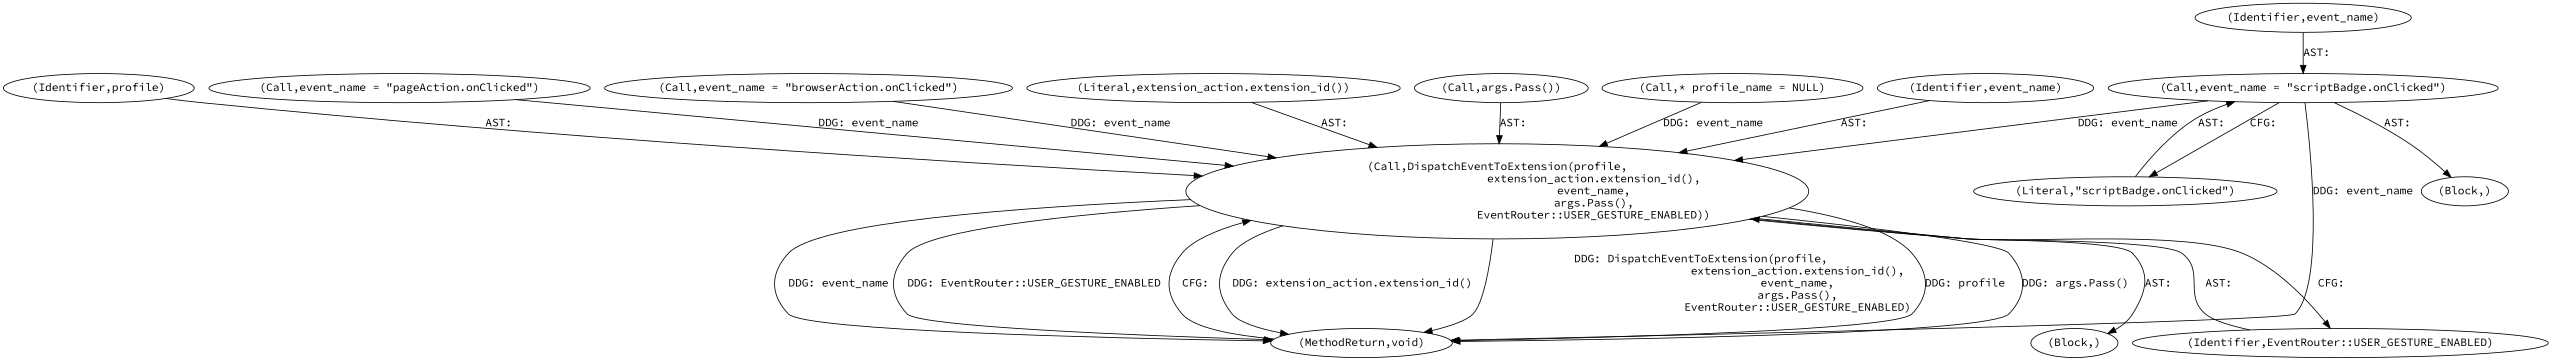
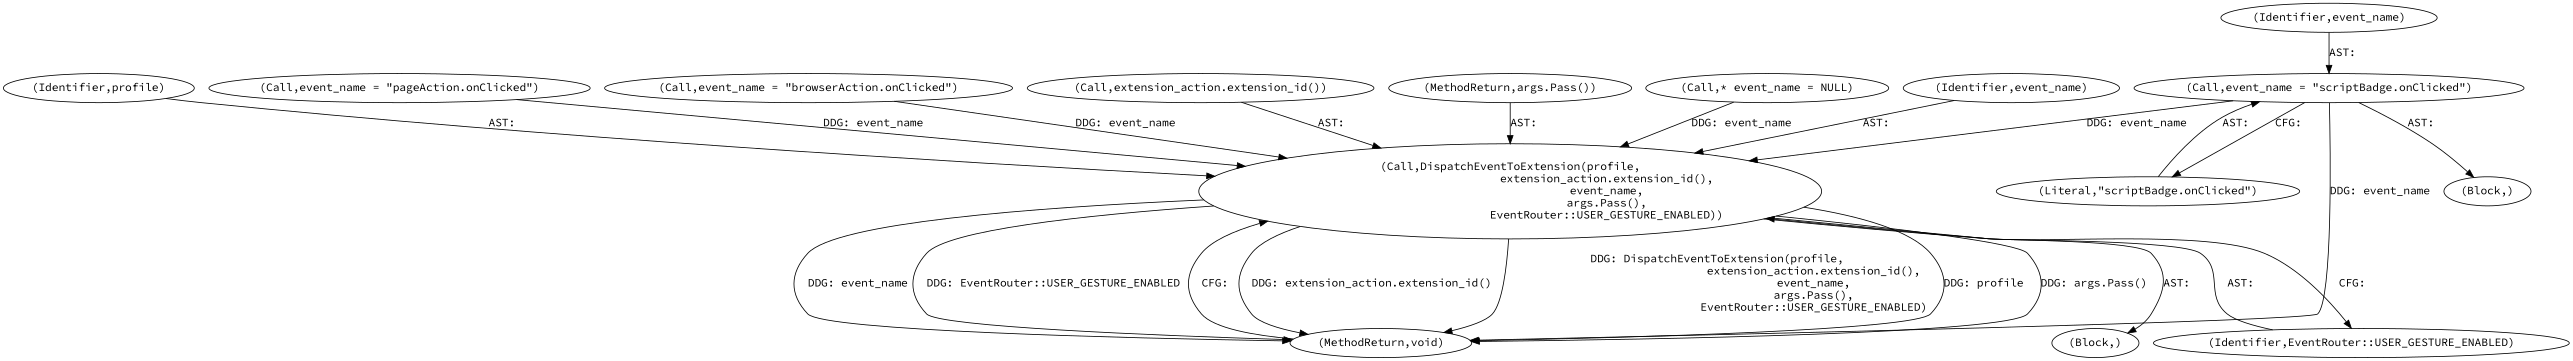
node "(Literal,extension_action.extension_id())": label "(Literal,extension_action.extension_id())" -> "(Call,extension_action.extension_id())"
node "(Call,args.Pass())": label "(Call,args.Pass())" -> "(MethodReturn,args.Pass())"
node "(Call,* profile_name = NULL)": label "(Call,* profile_name = NULL)" -> "(Call,* event_name = NULL)"
